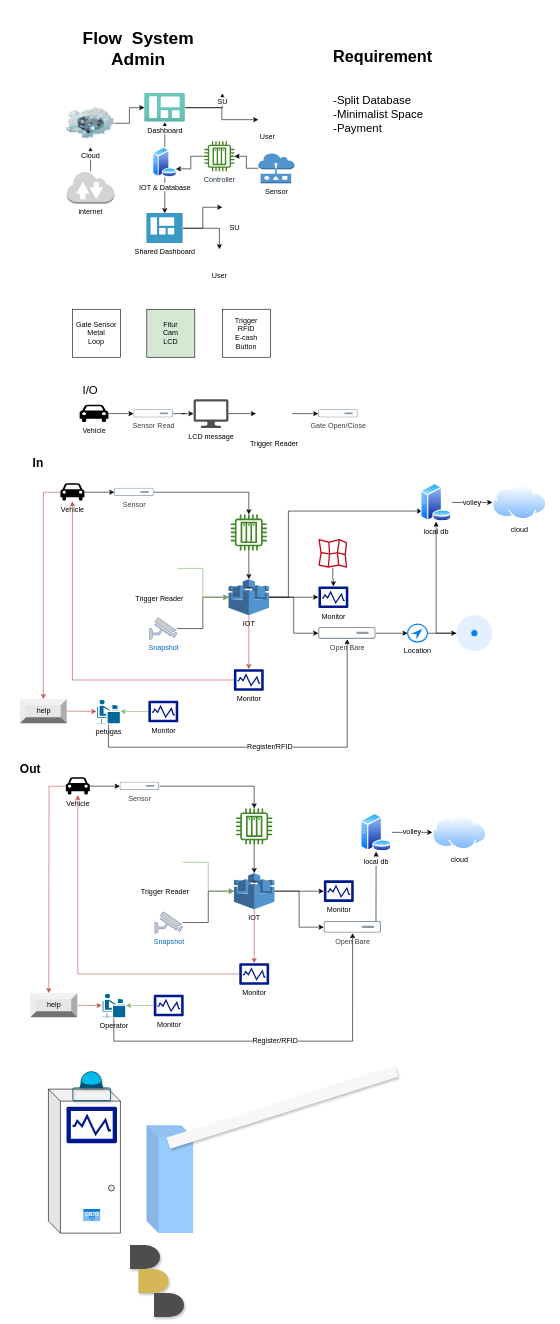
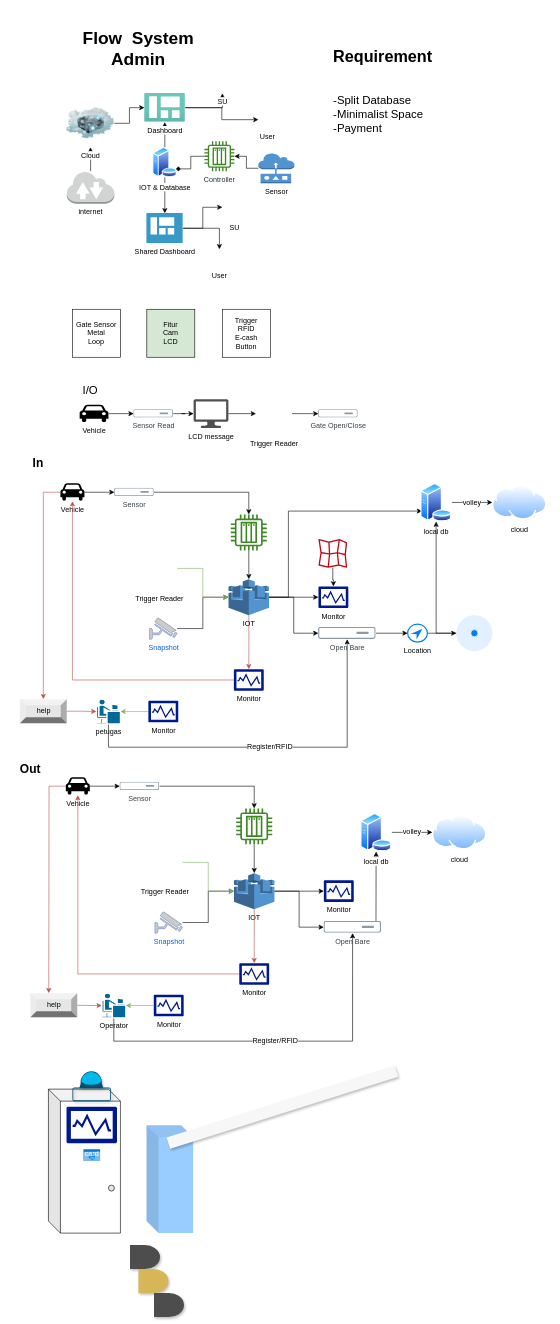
edge "Controller" -> "IOT & Database": arrowhead classic -> diamond
node "card": moved (92, 1215) -> (92, 1155)
